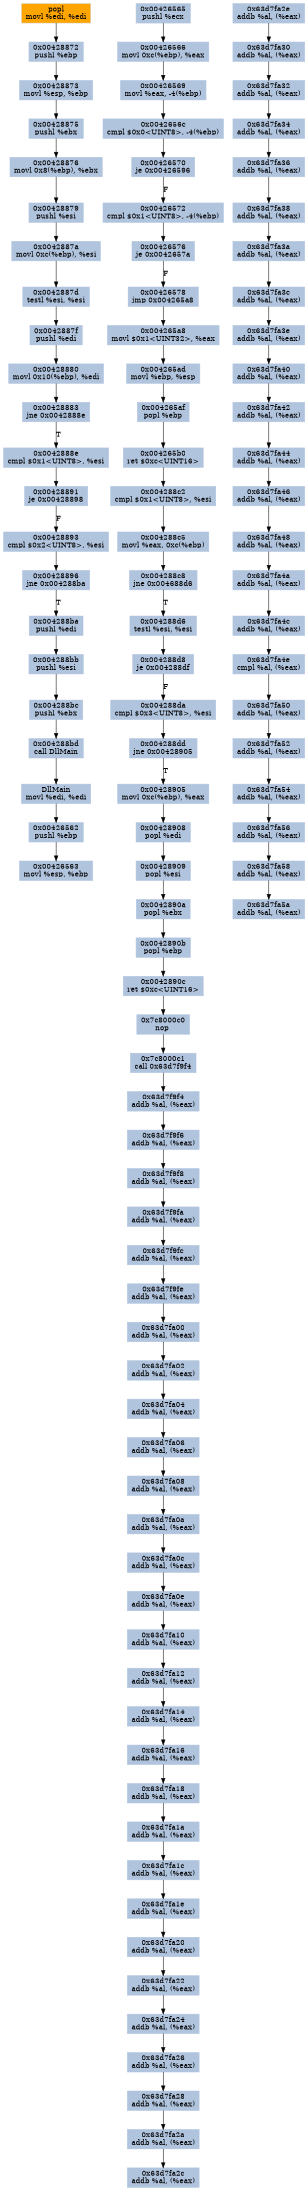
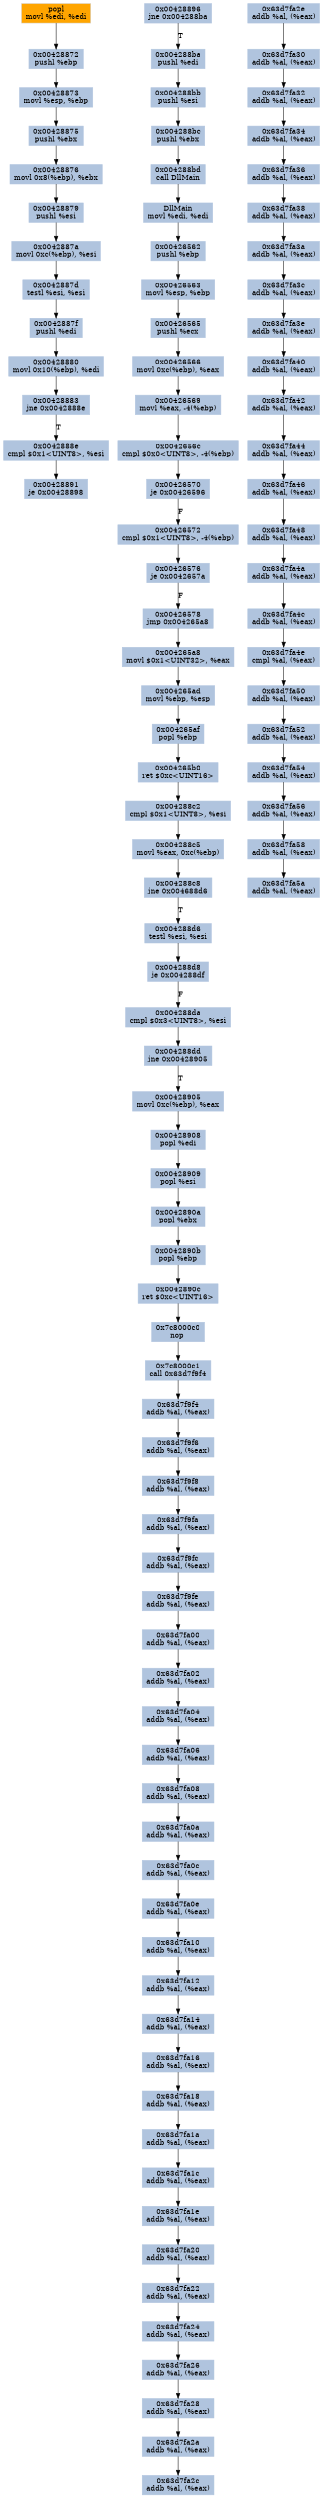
edge "0x00426563 movl %esp, %ebp" -> "0x00426565 pushl %ecx": added
node "0x00428893 cmpl $0x2<UINT8>, %esi": removed
